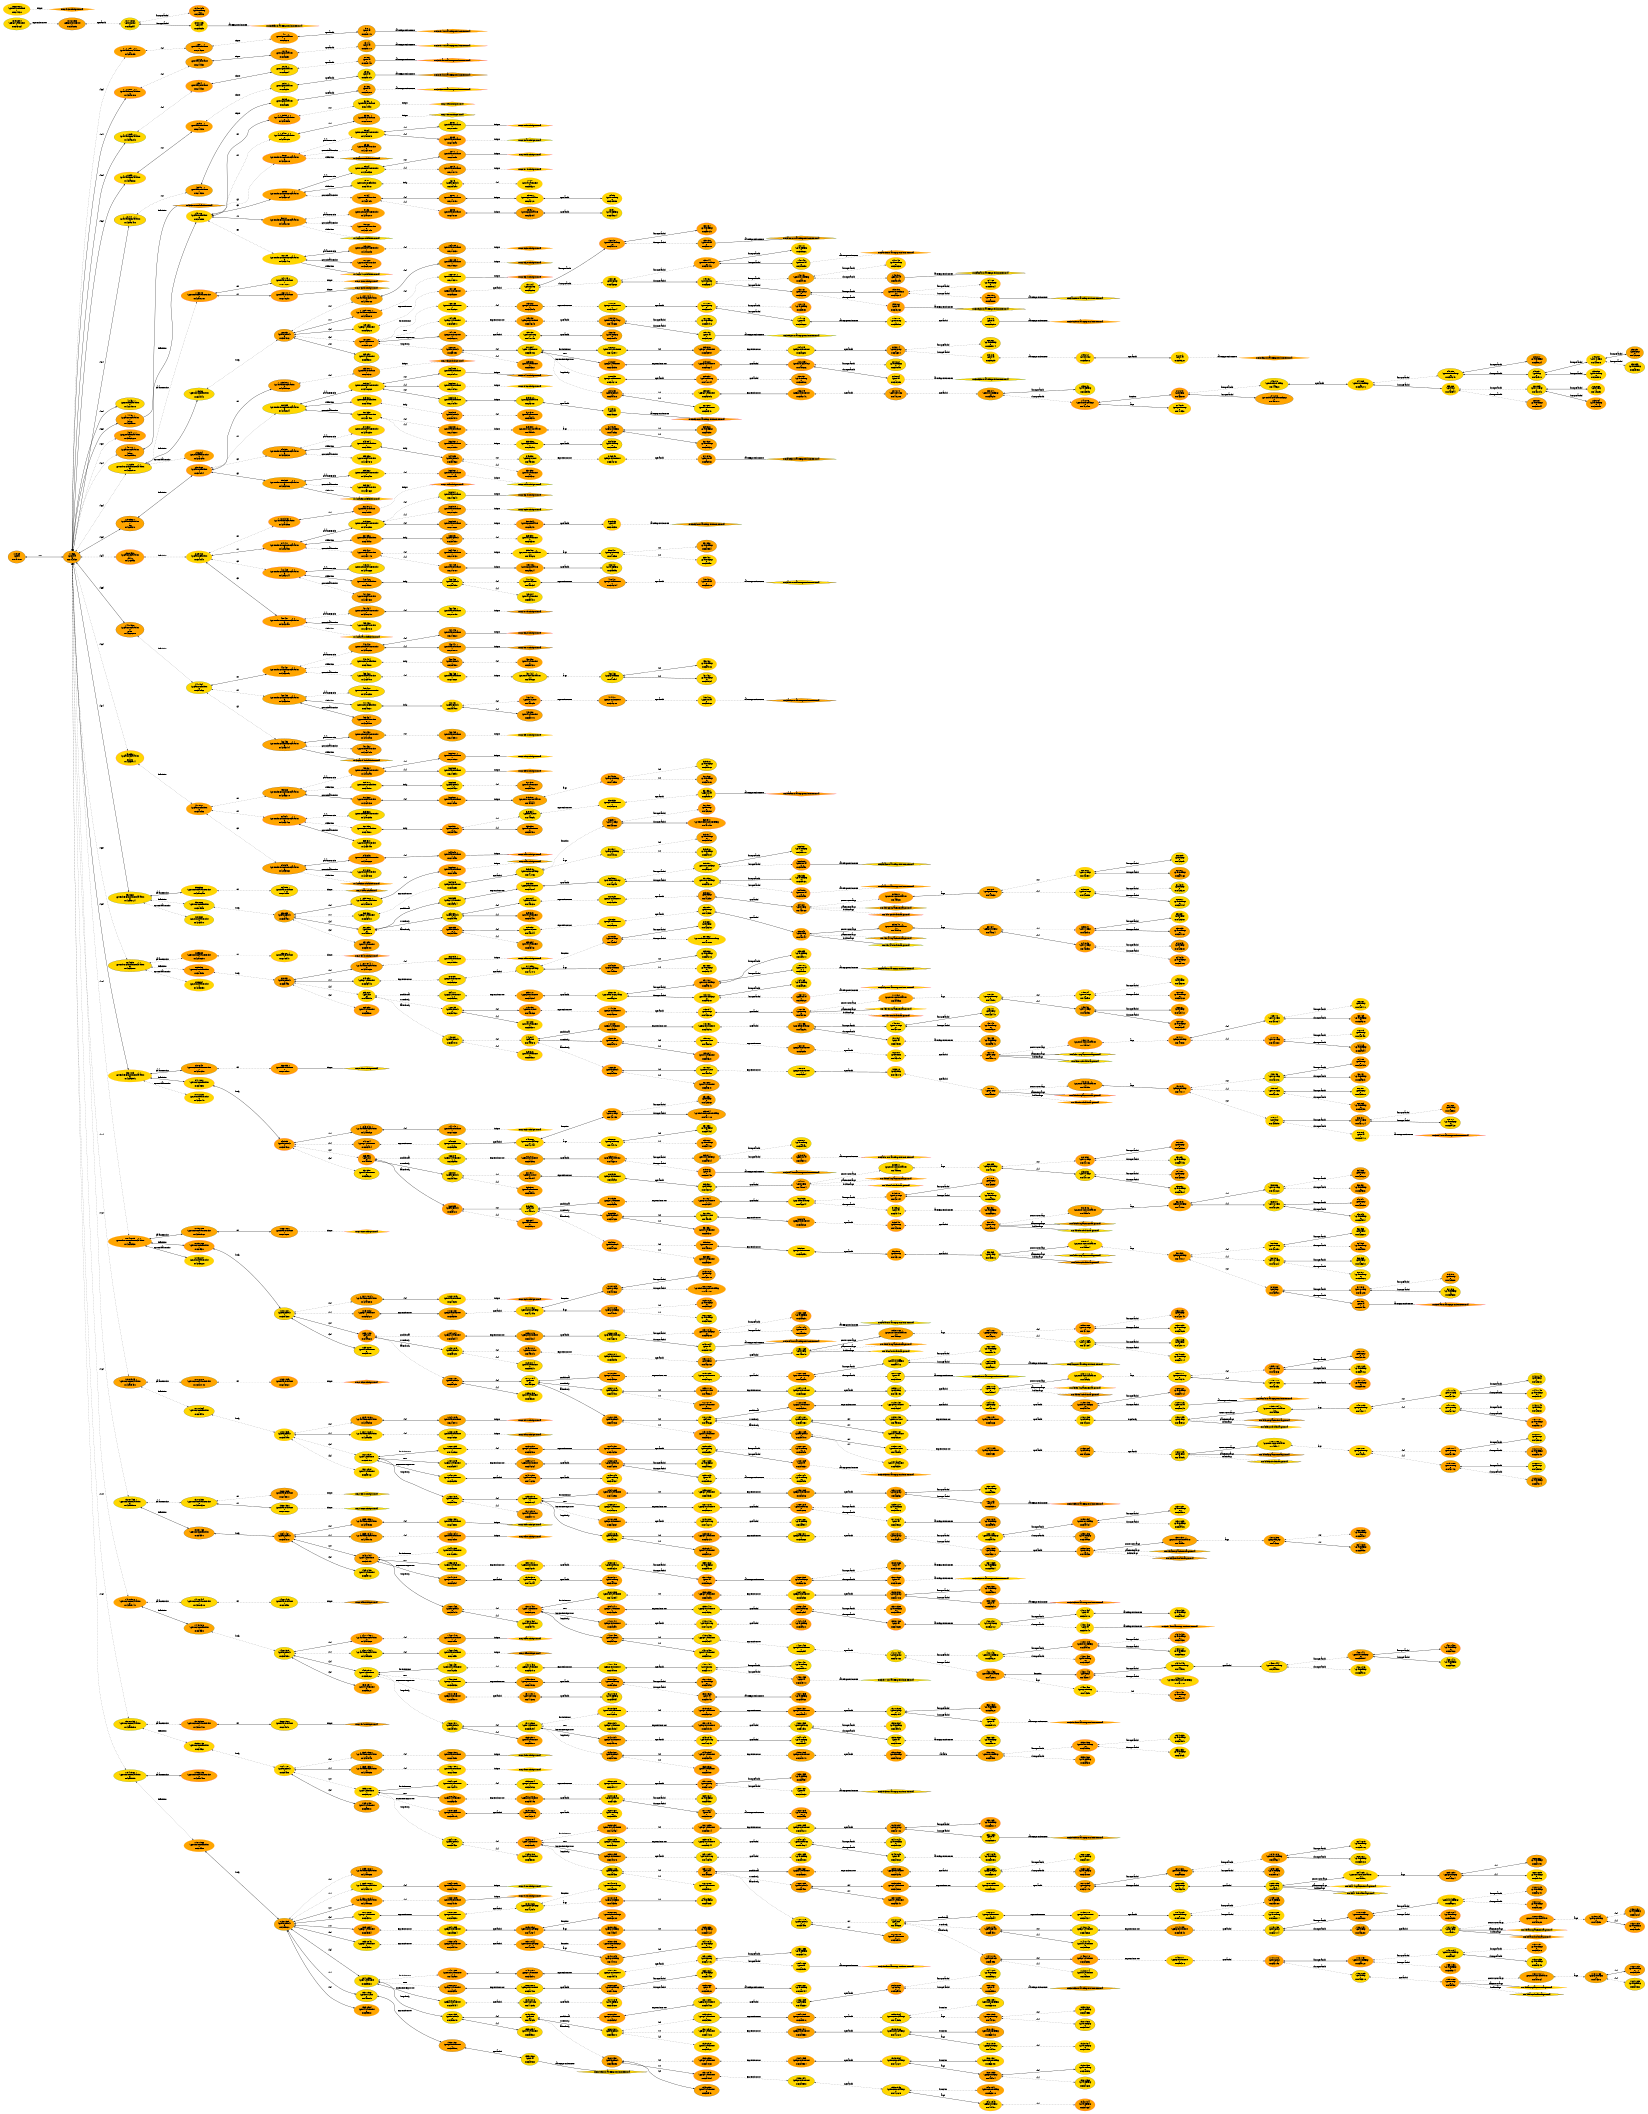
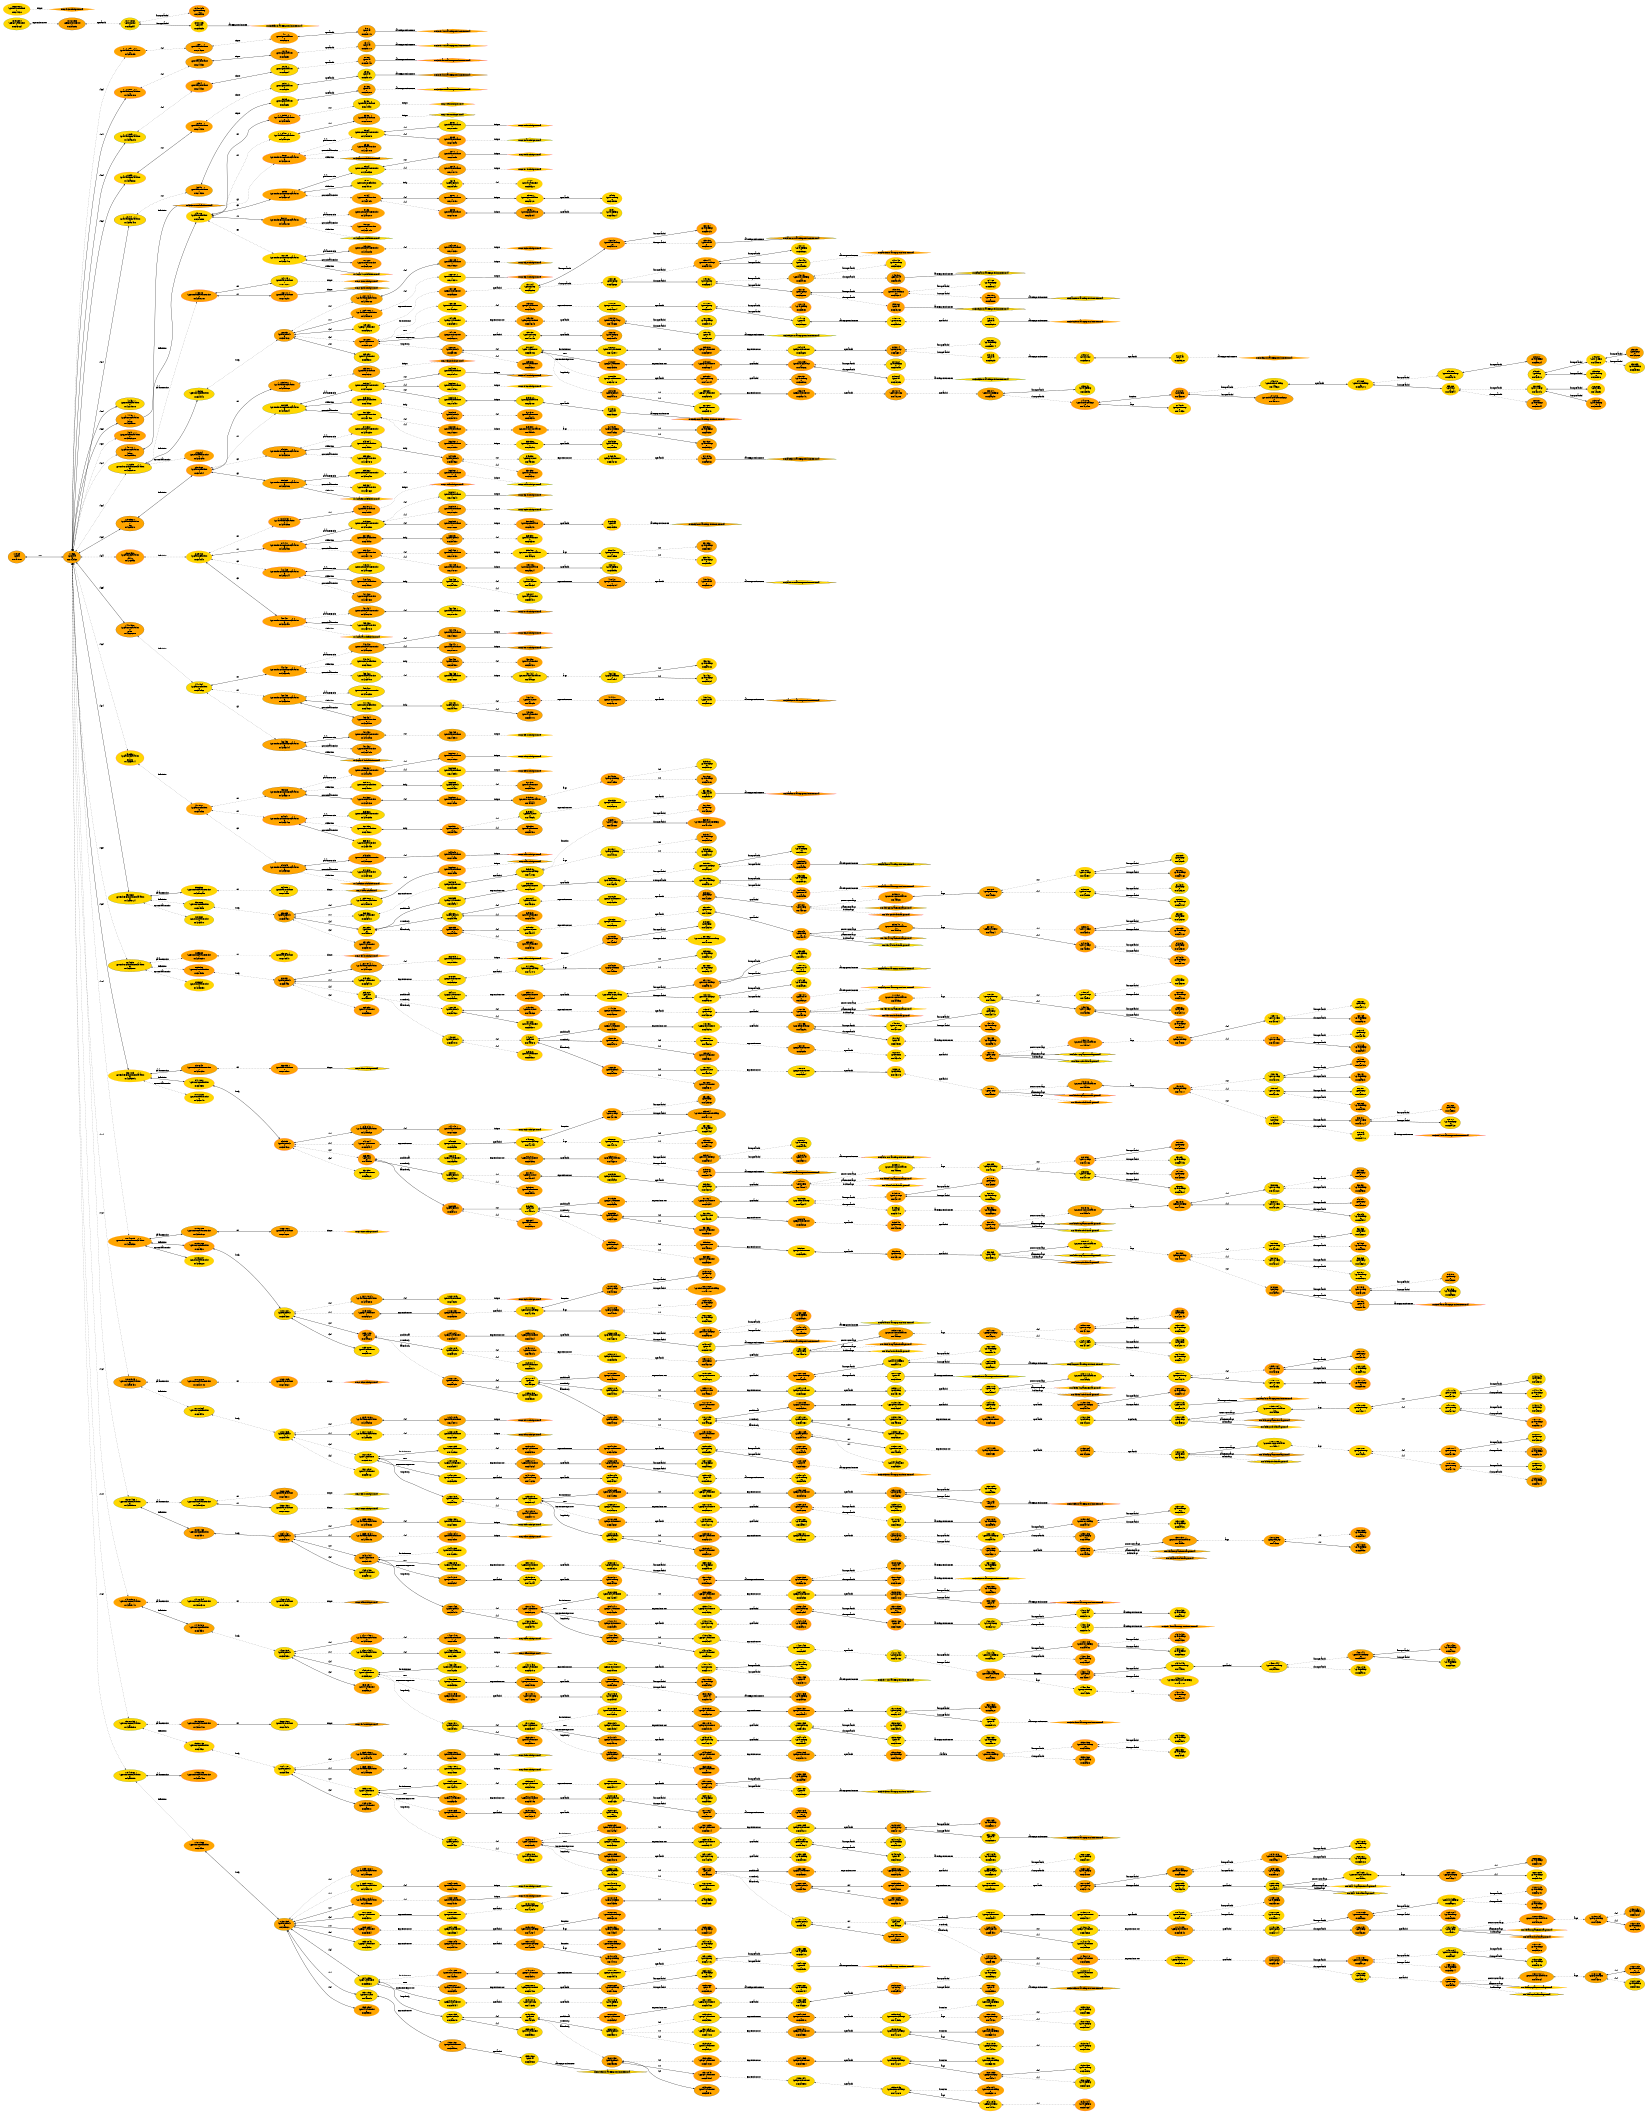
edge "245:258 SgPntrArrRefExp 2 0x83ba248" -- "248:257 SgAddOp 2 0x843d970": removed, label "rhs_operand_i"
edge "584:597 SgGreaterThanOp 2 0x84c62a8" -- "591:596 SgPntrArrRefExp 2 0x83ba318": label "rhs_operand_i" -> "true_operand_i"
edge "741:824 SgIfStmt 3 0x84ba578" -- "786:823 SgBasicBlock 2 0x8394b98": style dashed -> bold
edge "1816:1819 SgExprListExp 1 0x847f3a8" -- "1813:1820 SgFunctionCallExp 2 0x8472540": removed, label "args"
edge "1713:1740 SgExprStatement 1 0x83d3ec8" -- "1714:1739 SgExpressionRoot 1 0x83dd348": style bold -> dashed
